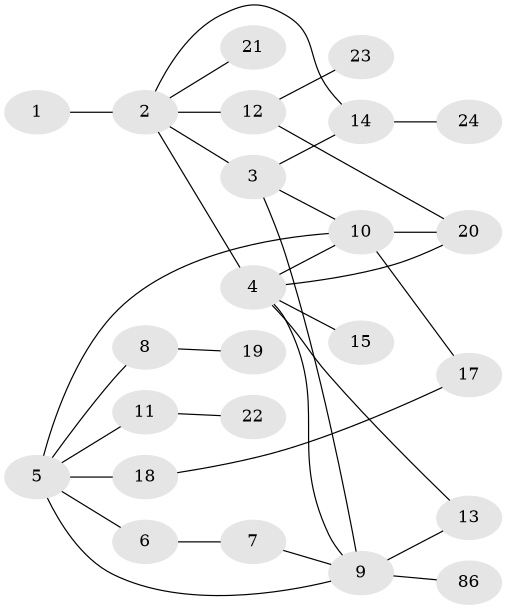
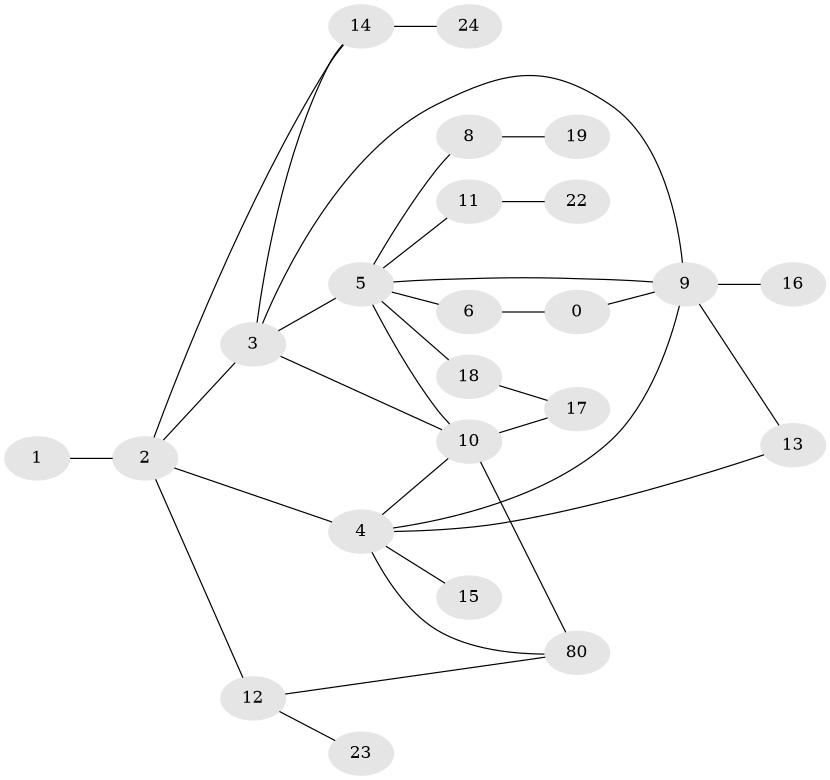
node "21": removed
node "20": label "20" -> "80"
edge "5" -- "3": added
node "7": label "7" -> "0"
node "86": label "86" -> "16"
